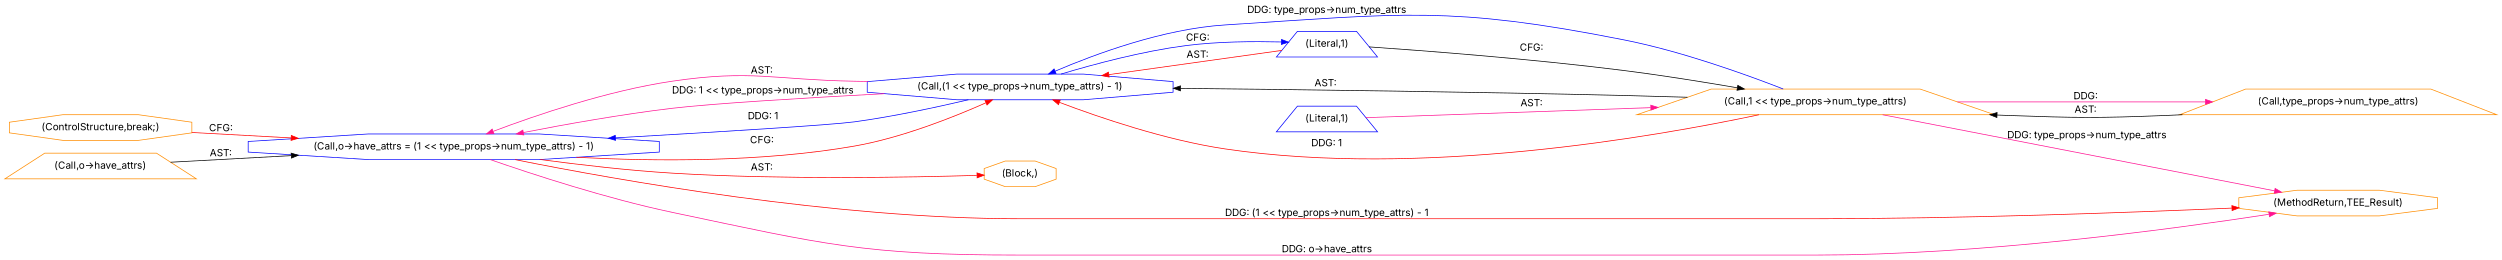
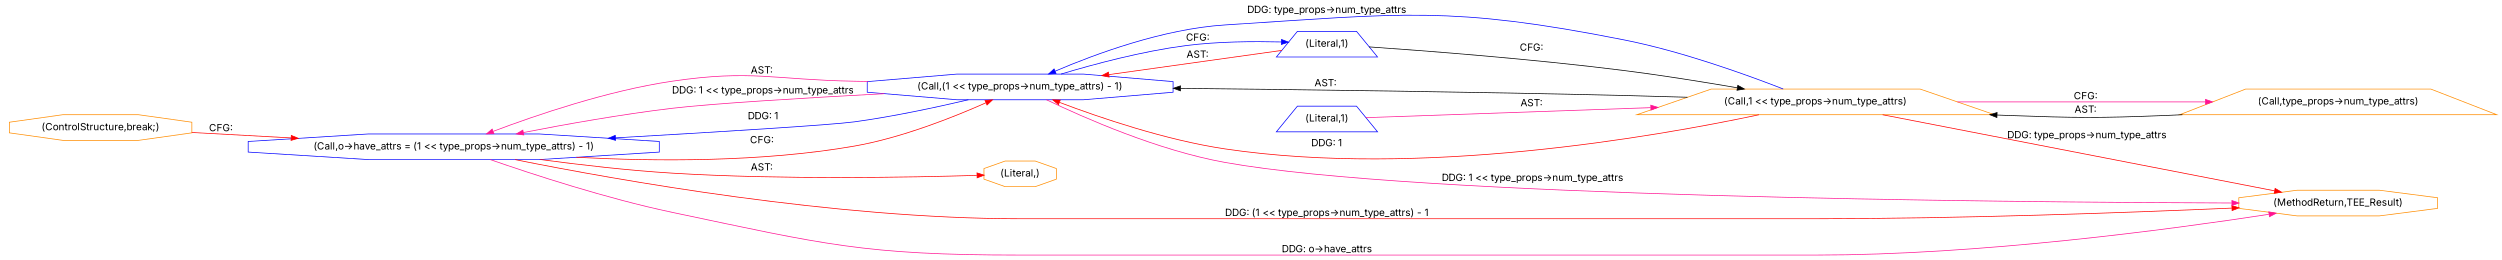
edge "(Call,1 << type_props->num_type_attrs)" -> "(Call,type_props->num_type_attrs)": label "DDG: " -> "CFG: "
edge "(Call,1 << type_props->num_type_attrs)" -> "(MethodReturn,TEE_Result)": color deeppink -> red
node "(Call,o->have_attrs)": removed
node "(Block,)": label "(Block,)" -> "(Literal,)"
edge "(Call,(1 << type_props->num_type_attrs) - 1)" -> "(MethodReturn,TEE_Result)": added, label "DDG: 1 << type_props->num_type_attrs"
